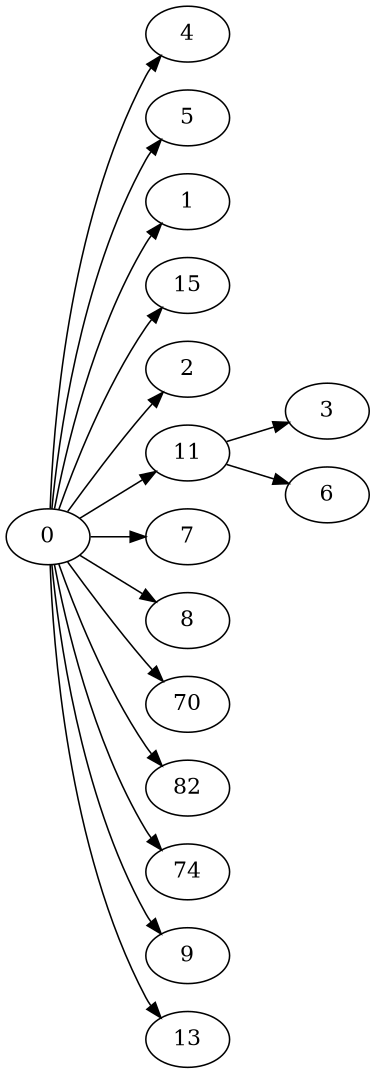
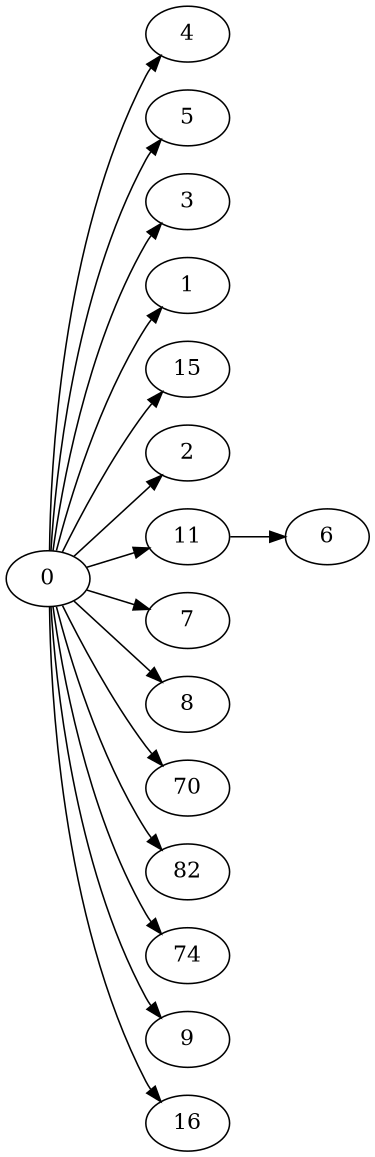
edge "11" -> "3": now "0" -> "3"
node "13": label "13" -> "16"
